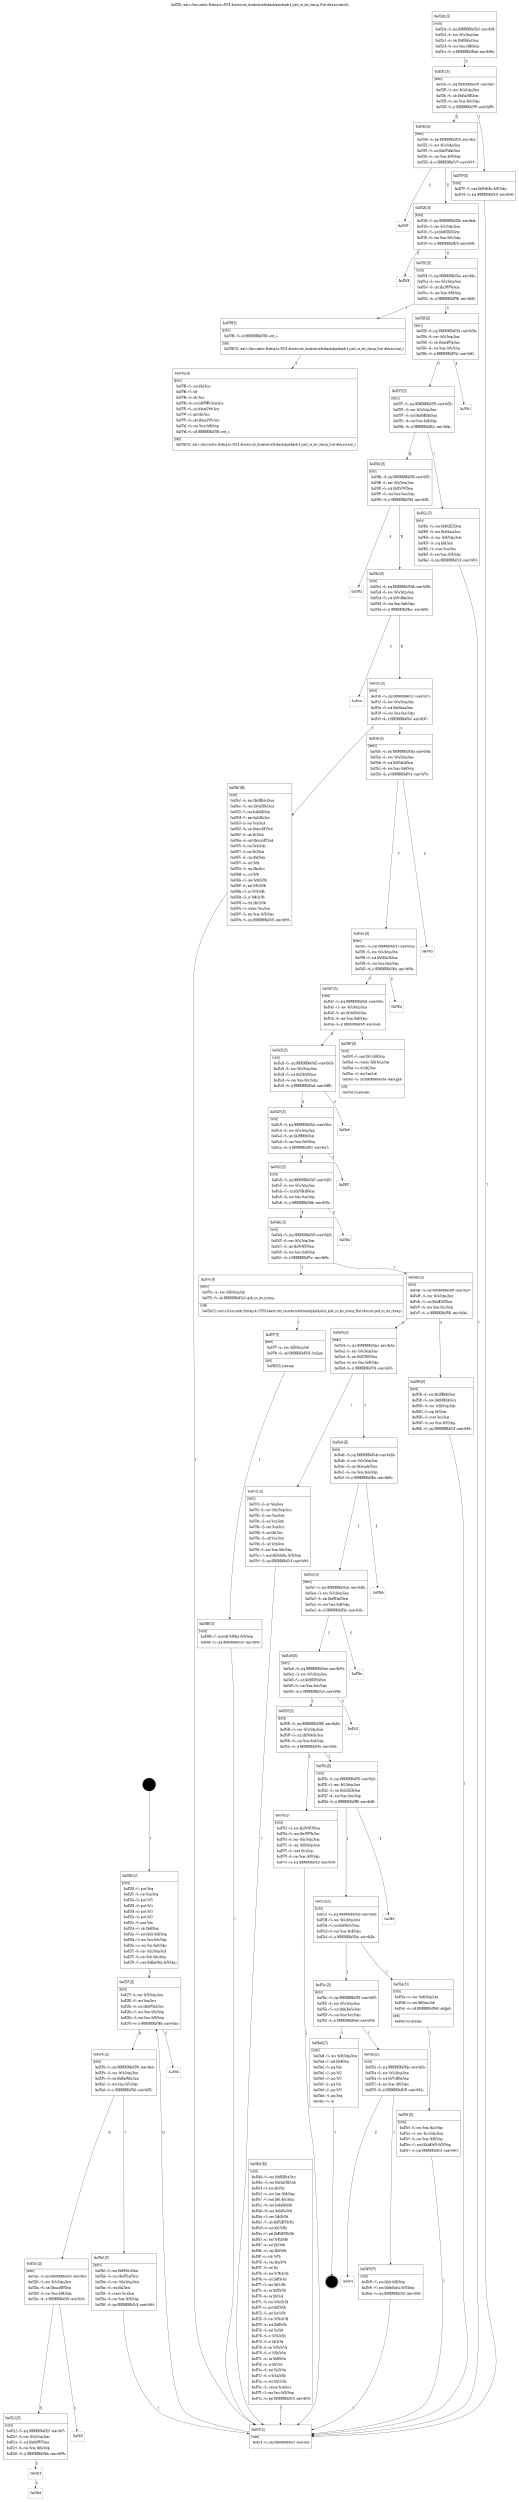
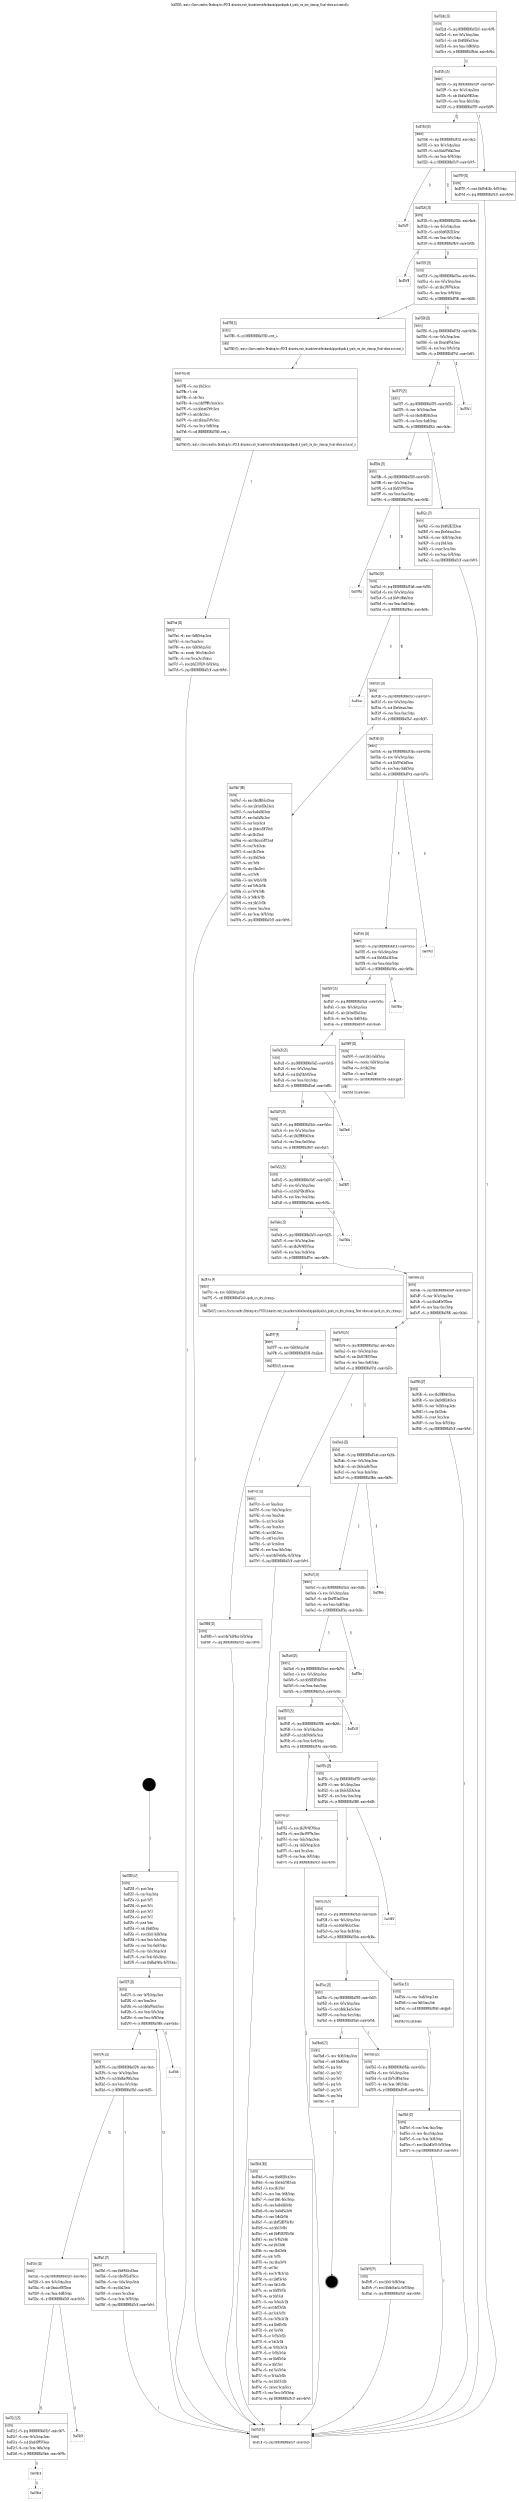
node "0x4017ad [32]": added
node "0x40157e": removed
